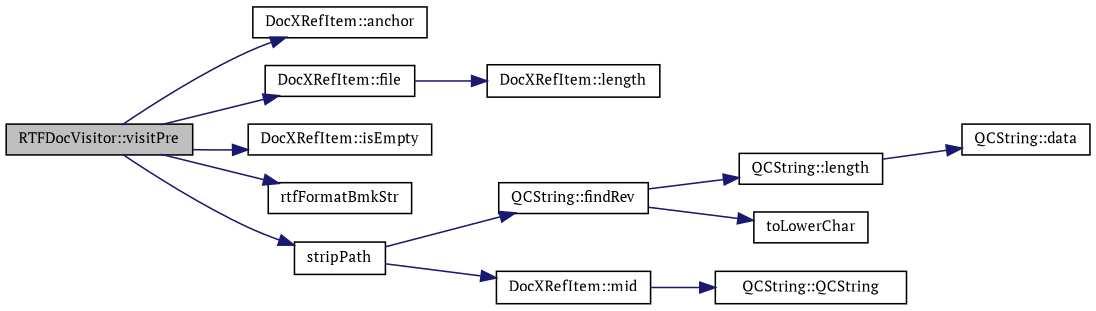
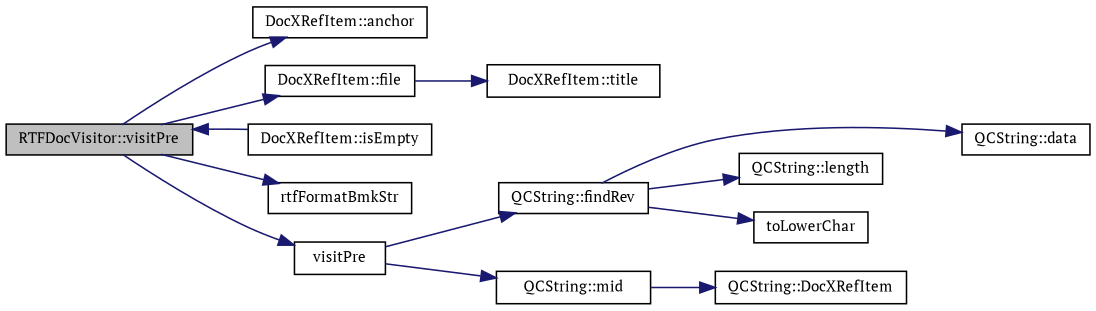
node "DocXRefItem::length": label "DocXRefItem::length" -> "DocXRefItem::title"
edge "RTFDocVisitor::visitPre" -> "DocXRefItem::isEmpty": reversed
edge "QCString::length" -> "QCString::data": now "QCString::findRev" -> "QCString::data"
node "stripPath": label "stripPath" -> "visitPre"
node "DocXRefItem::mid": label "DocXRefItem::mid" -> "QCString::mid"
node "QCString::QCString": label "QCString::QCString" -> "QCString::DocXRefItem"
